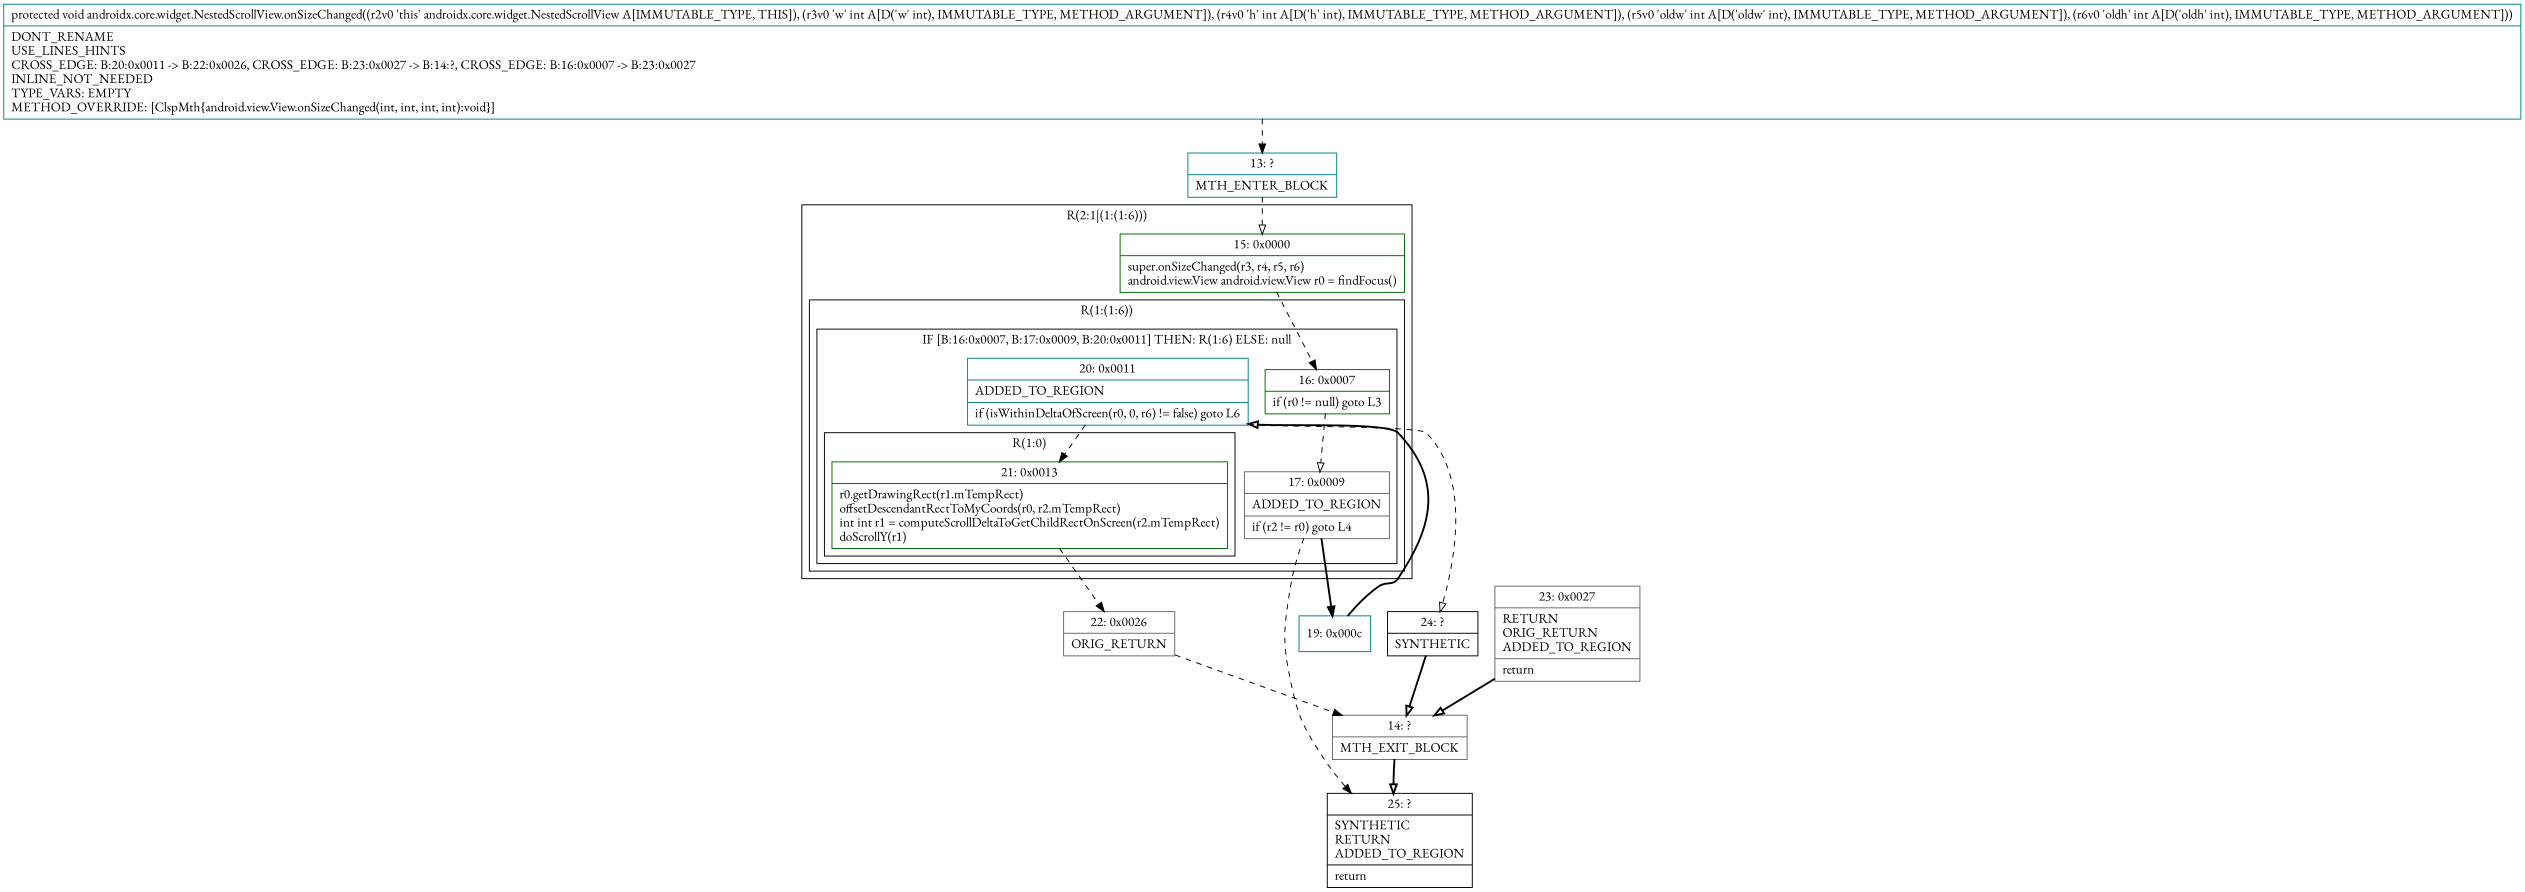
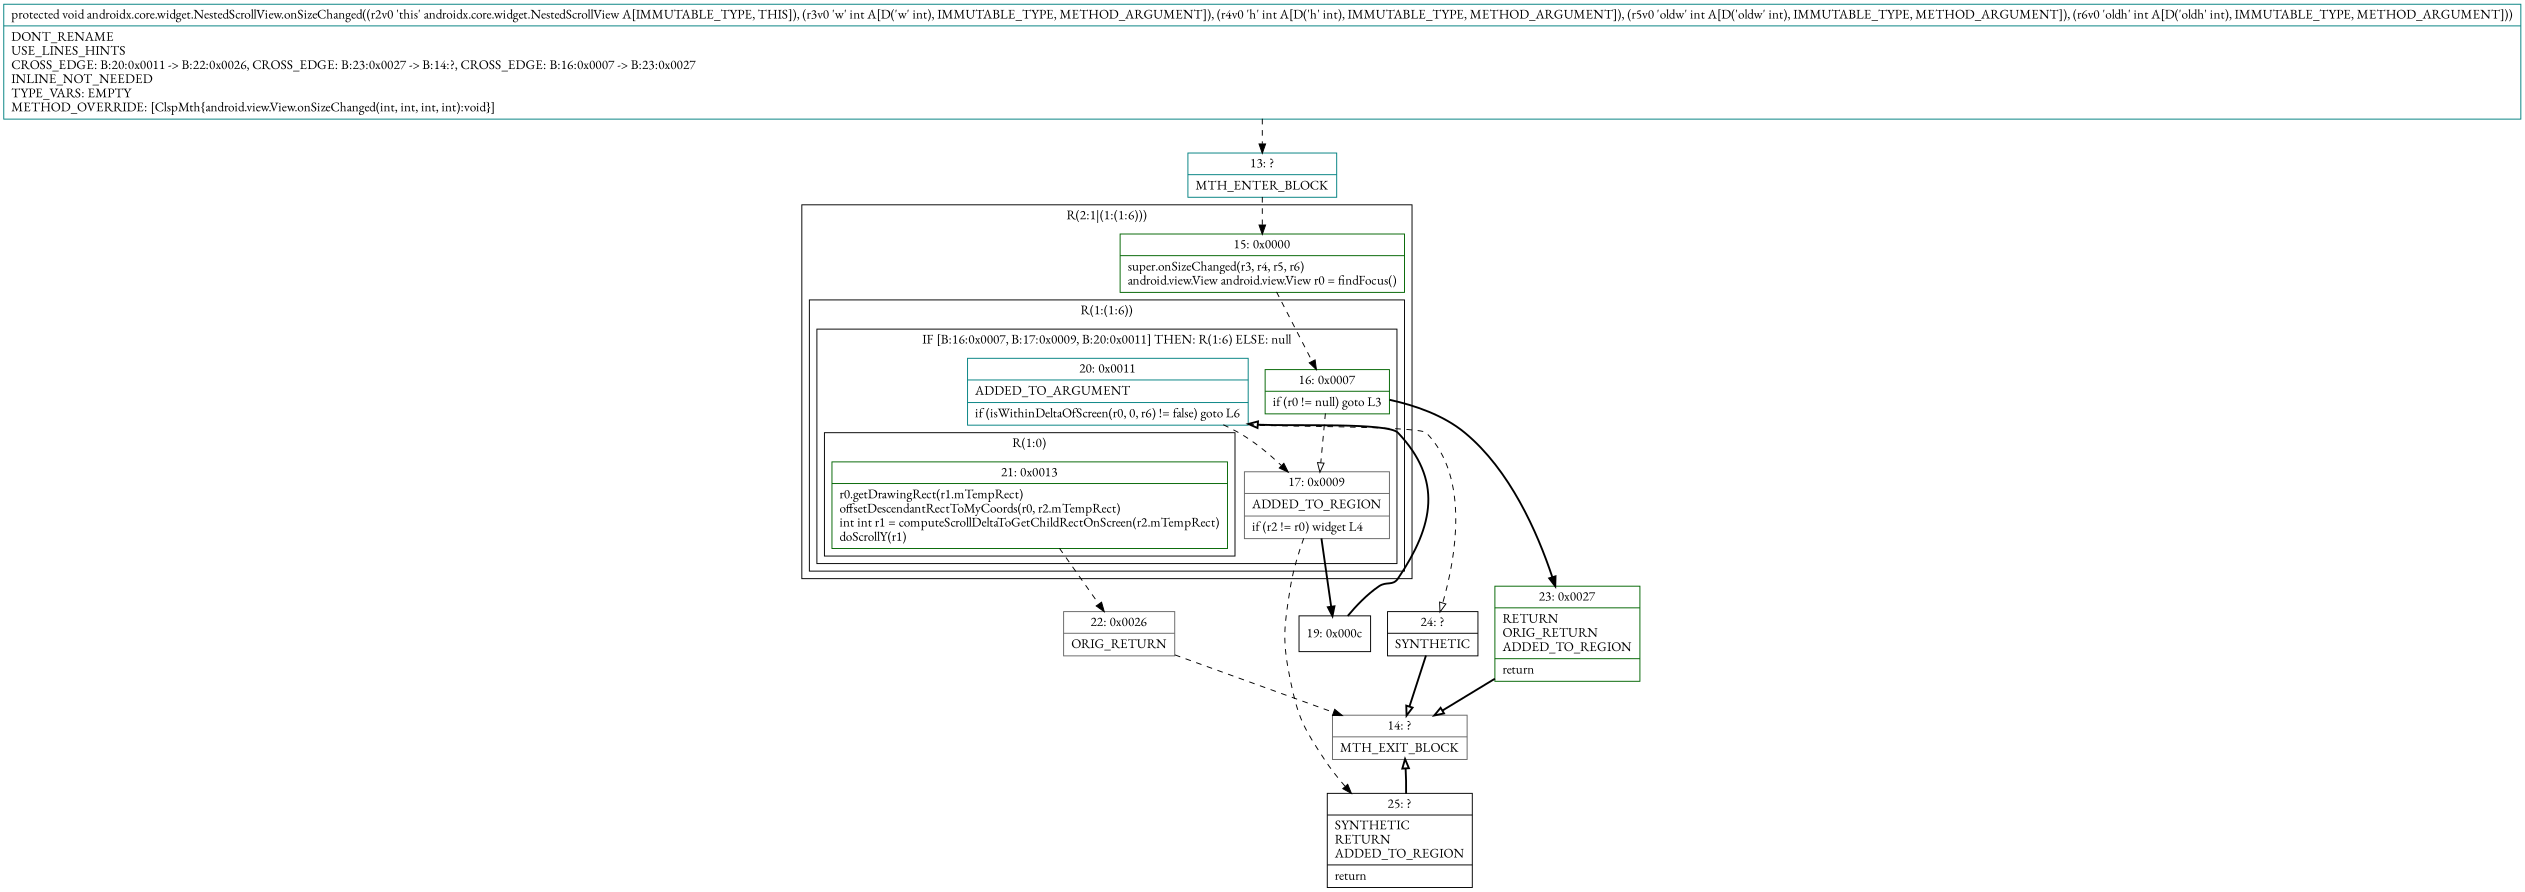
edge "13: ?" -> "15: 0x0000": arrowhead onormal -> normal
node "20: 0x0011": text "ADDED_TO_REGION" -> "ADDED_TO_ARGUMENT"
edge "20: 0x0011" -> "21: 0x0013": now "20: 0x0011" -> "17: 0x0009"
edge "16: 0x0007" -> "23: 0x0027": added
node "17: 0x0009": text "if (r2 != r0) goto L4" -> "if (r2 != r0) widget L4"
node "19: 0x000c": color teal -> black
node "23: 0x0027": color gray40 -> darkgreen
edge "14: ?" -> "25: ?": reversed
